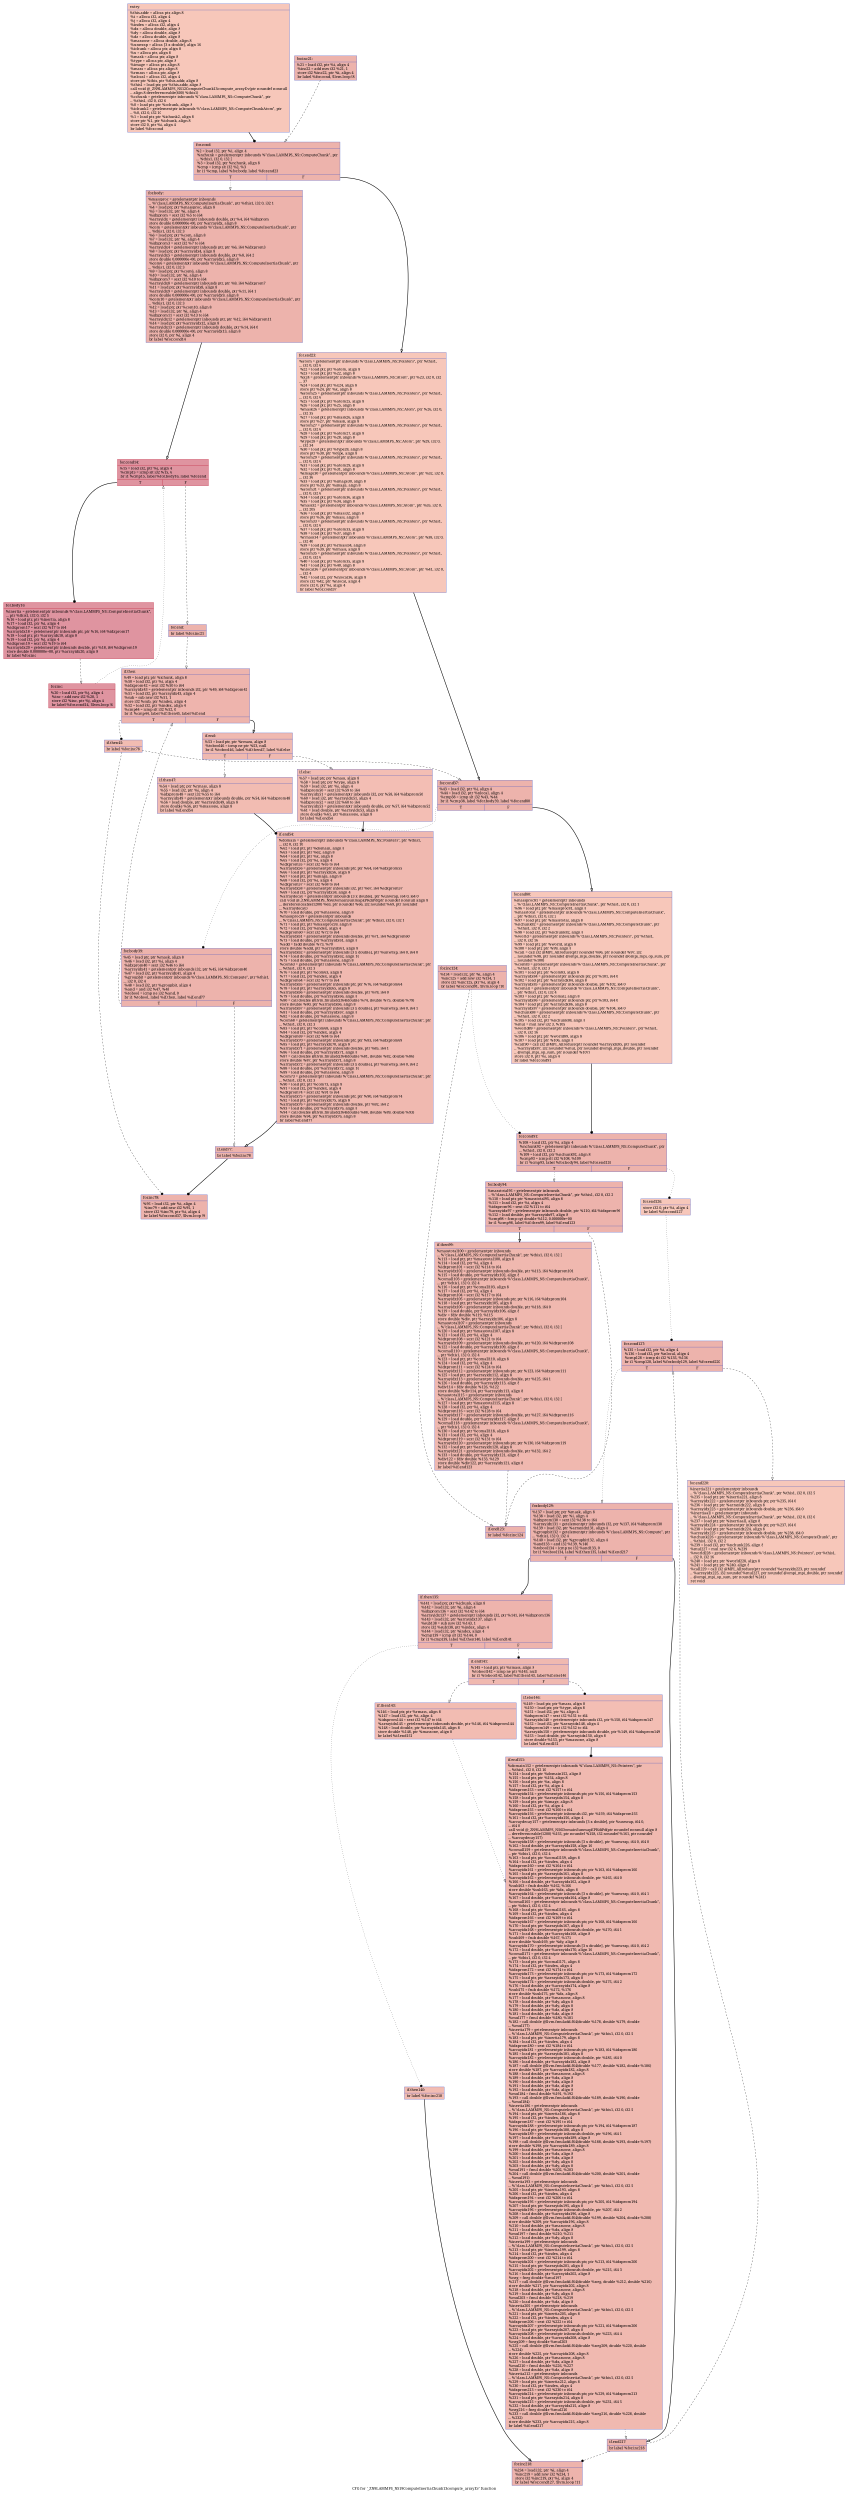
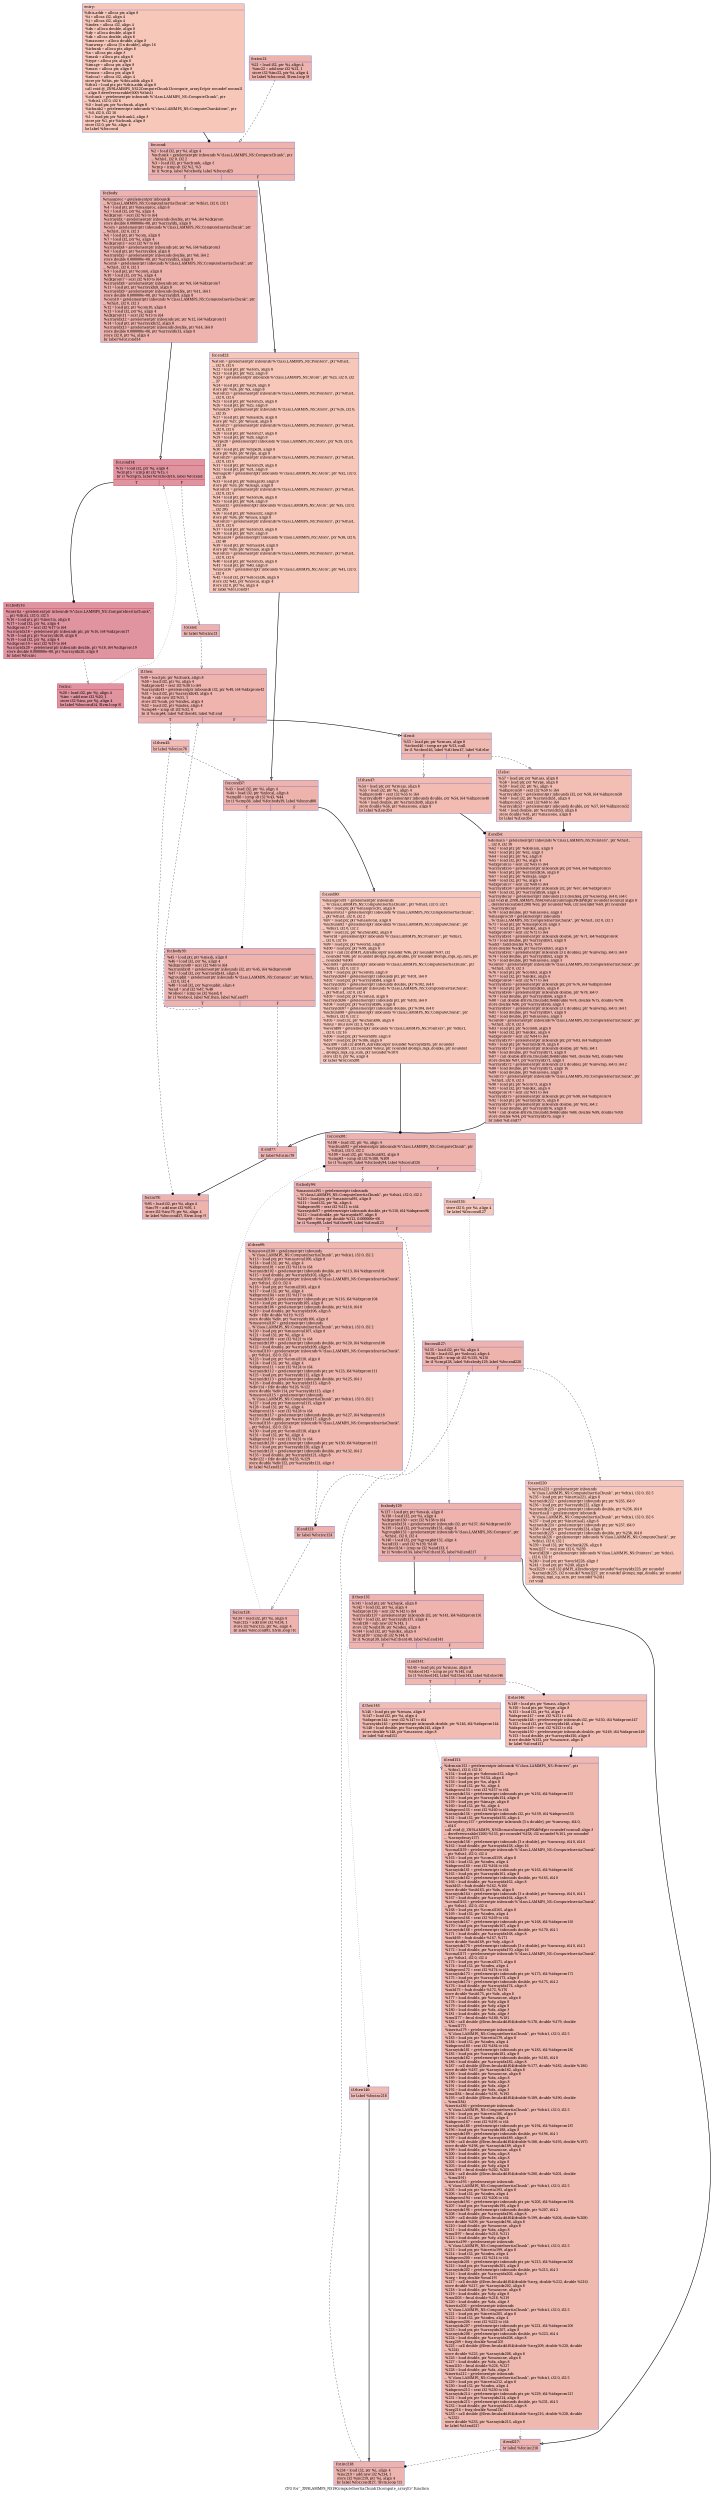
edge "for.inc124:" -> "if.end123:": reversed
edge "for.body94:" -> "if.end123:": arrowhead onormal -> dot
edge "if.end217:" -> "for.cond127:": now "for.inc218:" -> "for.cond127:"
